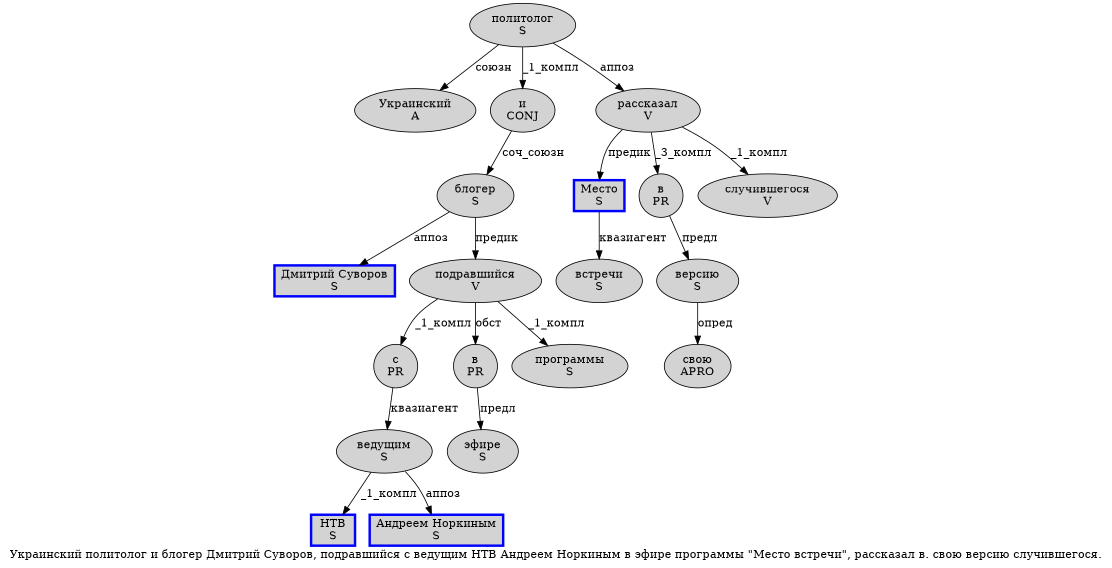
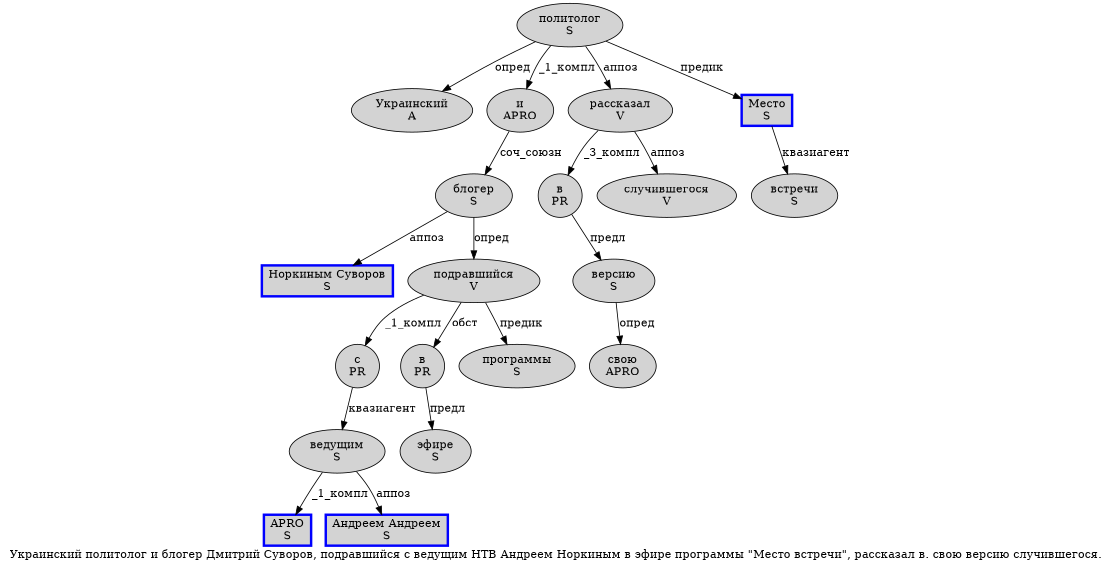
edge "политолог S" -> "Украинский A": label "союзн" -> "опред"
node "и CONJ": label "и CONJ" -> "и APRO"
edge "рассказал V" -> "Место S": now "политолог S" -> "Место S"
edge "рассказал V" -> "случившегося V": label "_1_компл" -> "аппоз"
edge "блогер S" -> "подравшийся V": label "предик" -> "опред"
node "Дмитрий Суворов S": label "Дмитрий Суворов S" -> "Норкиным Суворов S"
edge "подравшийся V" -> "программы S": label "_1_компл" -> "предик"
node "НТВ S": label "НТВ S" -> "APRO S"
node "Андреем Норкиным S": label "Андреем Норкиным S" -> "Андреем Андреем S"
